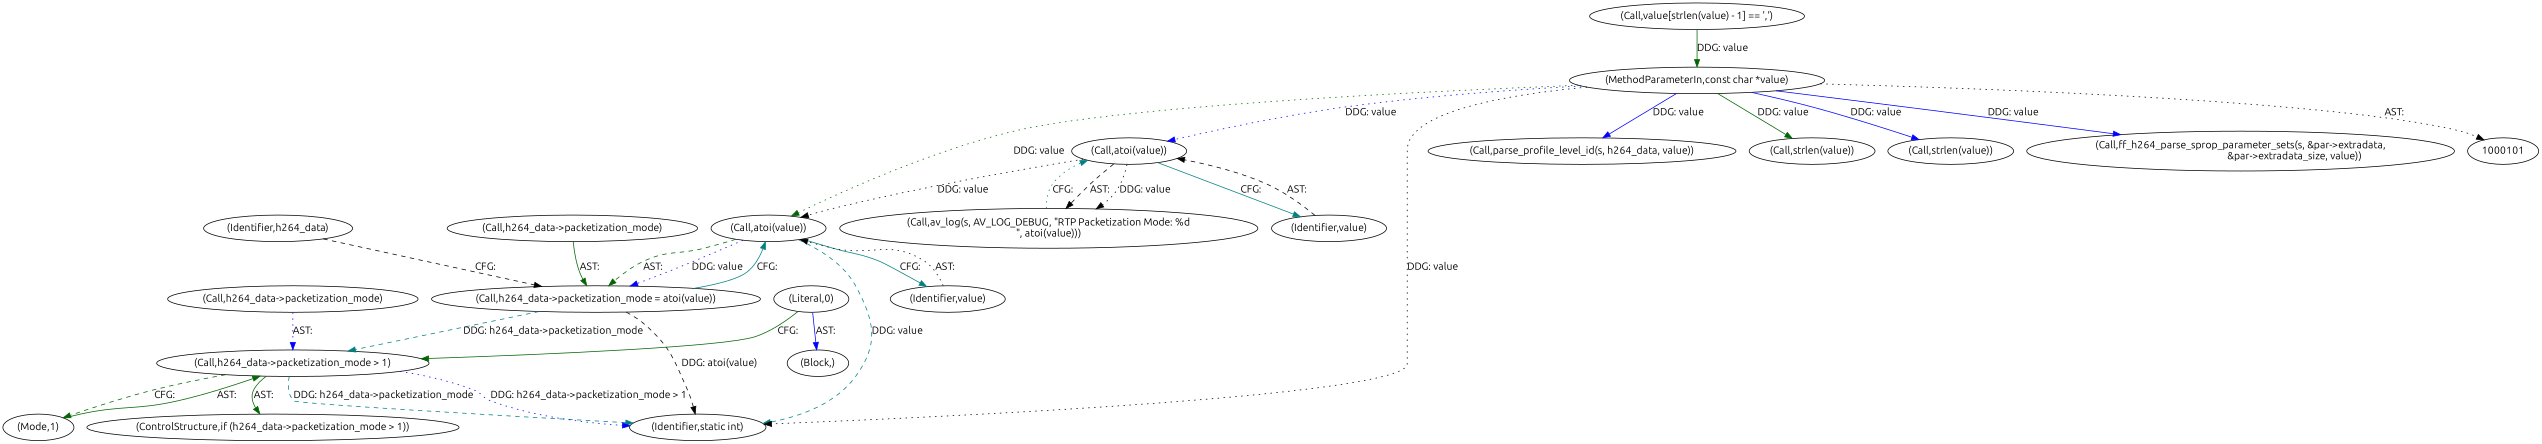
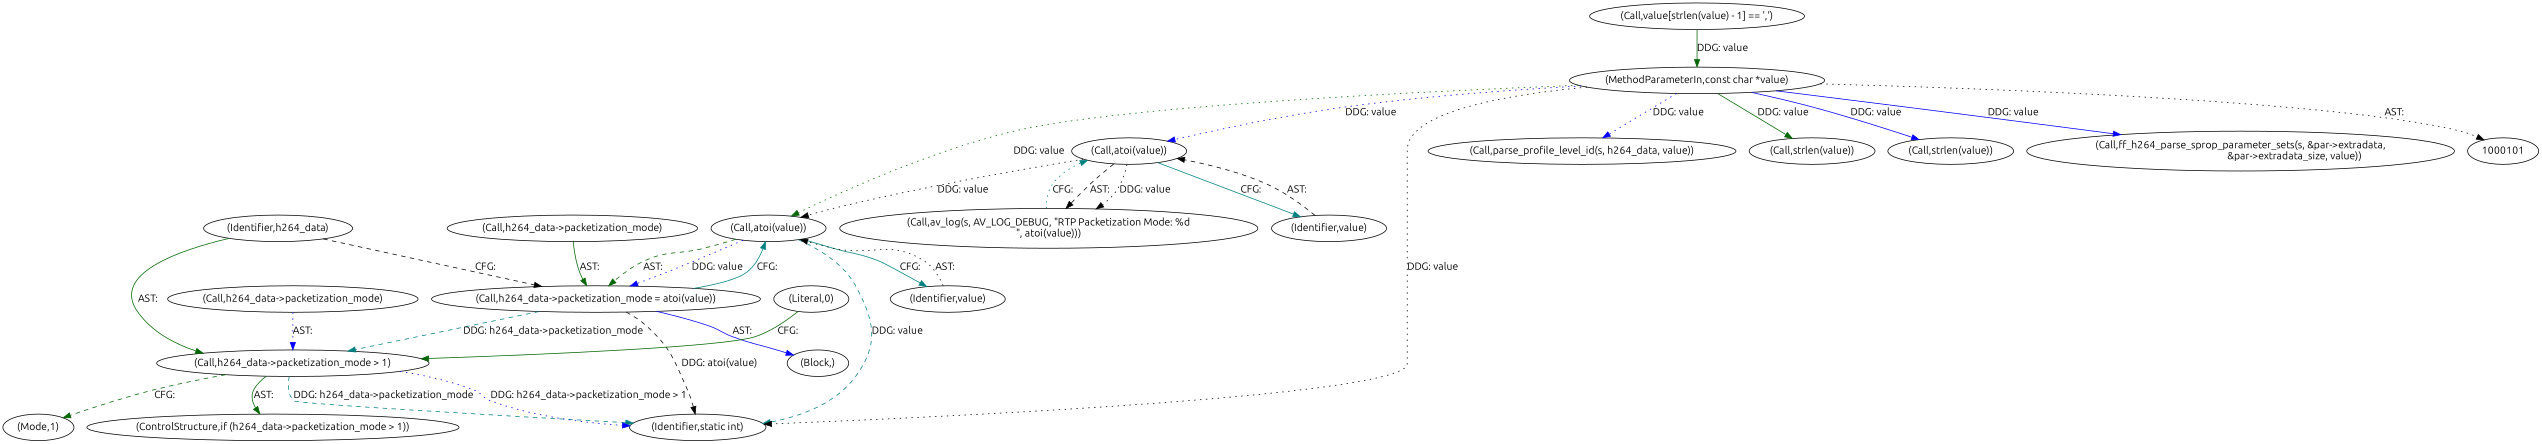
edge "(MethodParameterIn,const char *value)" -> "(Call,parse_profile_level_id(s, h264_data, value))": style solid -> dotted
edge "(Literal,0)" -> "(Block,)": now "(Call,h264_data->packetization_mode = atoi(value))" -> "(Block,)"
edge "(Mode,1)" -> "(Call,h264_data->packetization_mode > 1)": now "(Identifier,h264_data)" -> "(Call,h264_data->packetization_mode > 1)"
